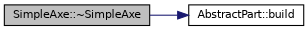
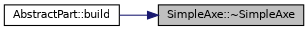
edge "SimpleAxe::~SimpleAxe" -> "AbstractPart::build": reversed
